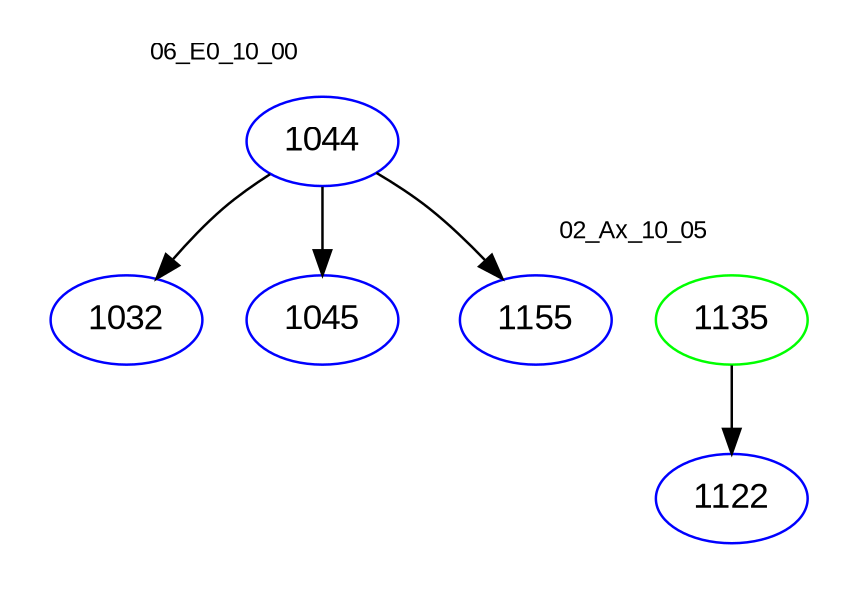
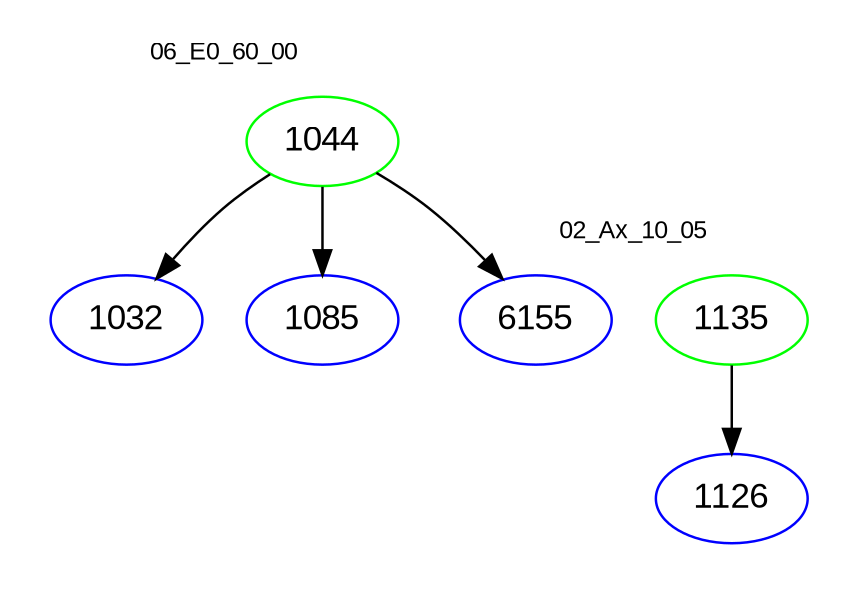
cluster "06_E0_10_00": label "06_E0_10_00" -> "06_E0_60_00"
node "1044": color blue -> green
node "1045": label "1045" -> "1085"
node "1155": label "1155" -> "6155"
node "1122": label "1122" -> "1126"
